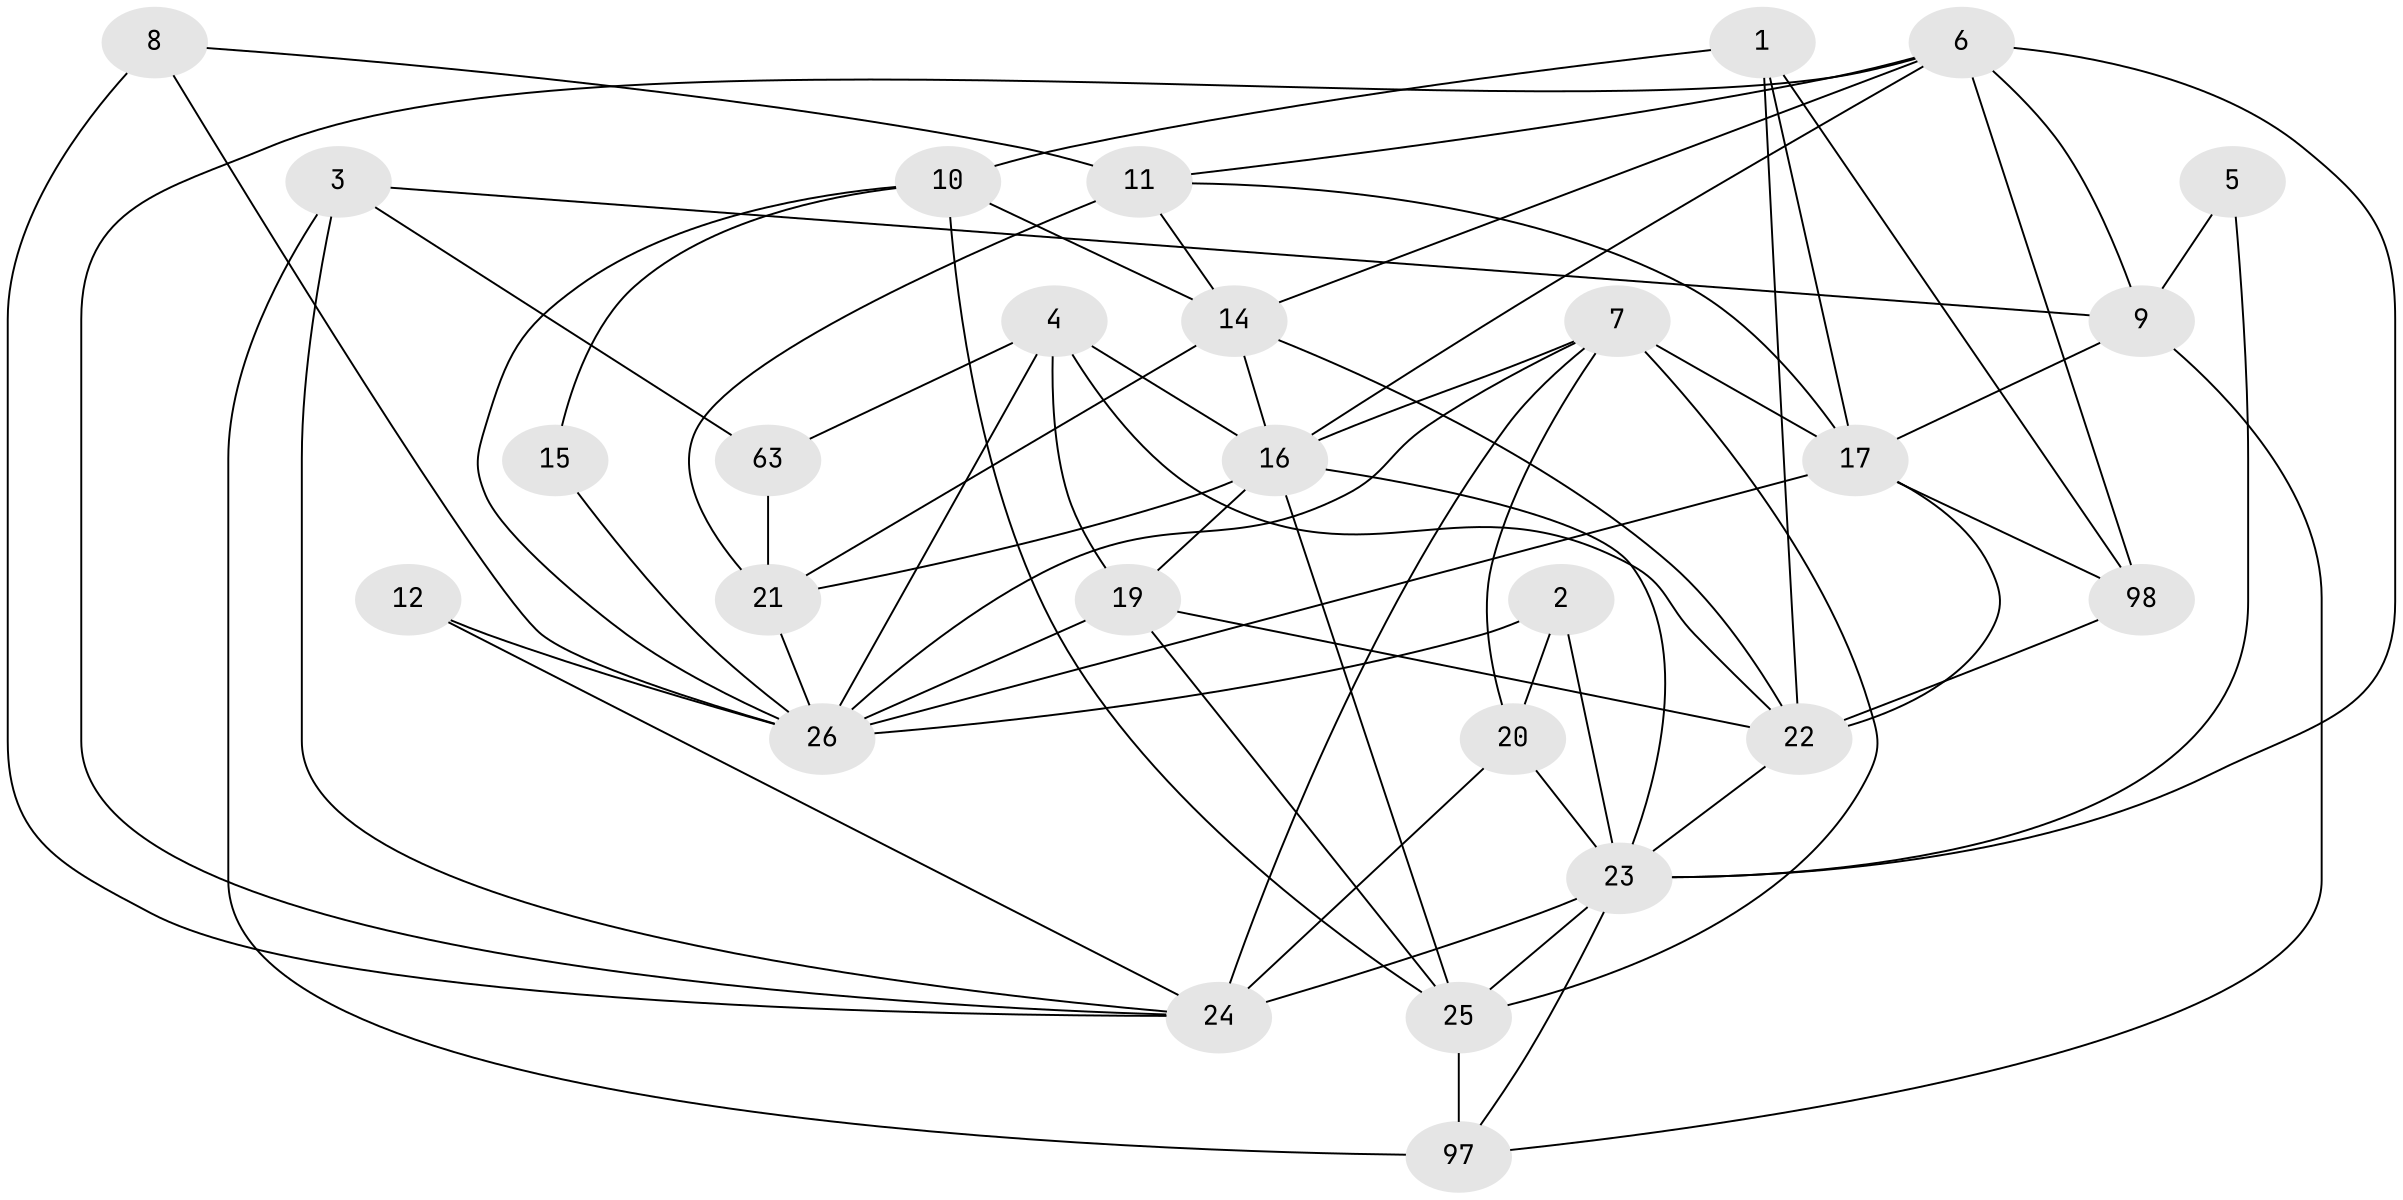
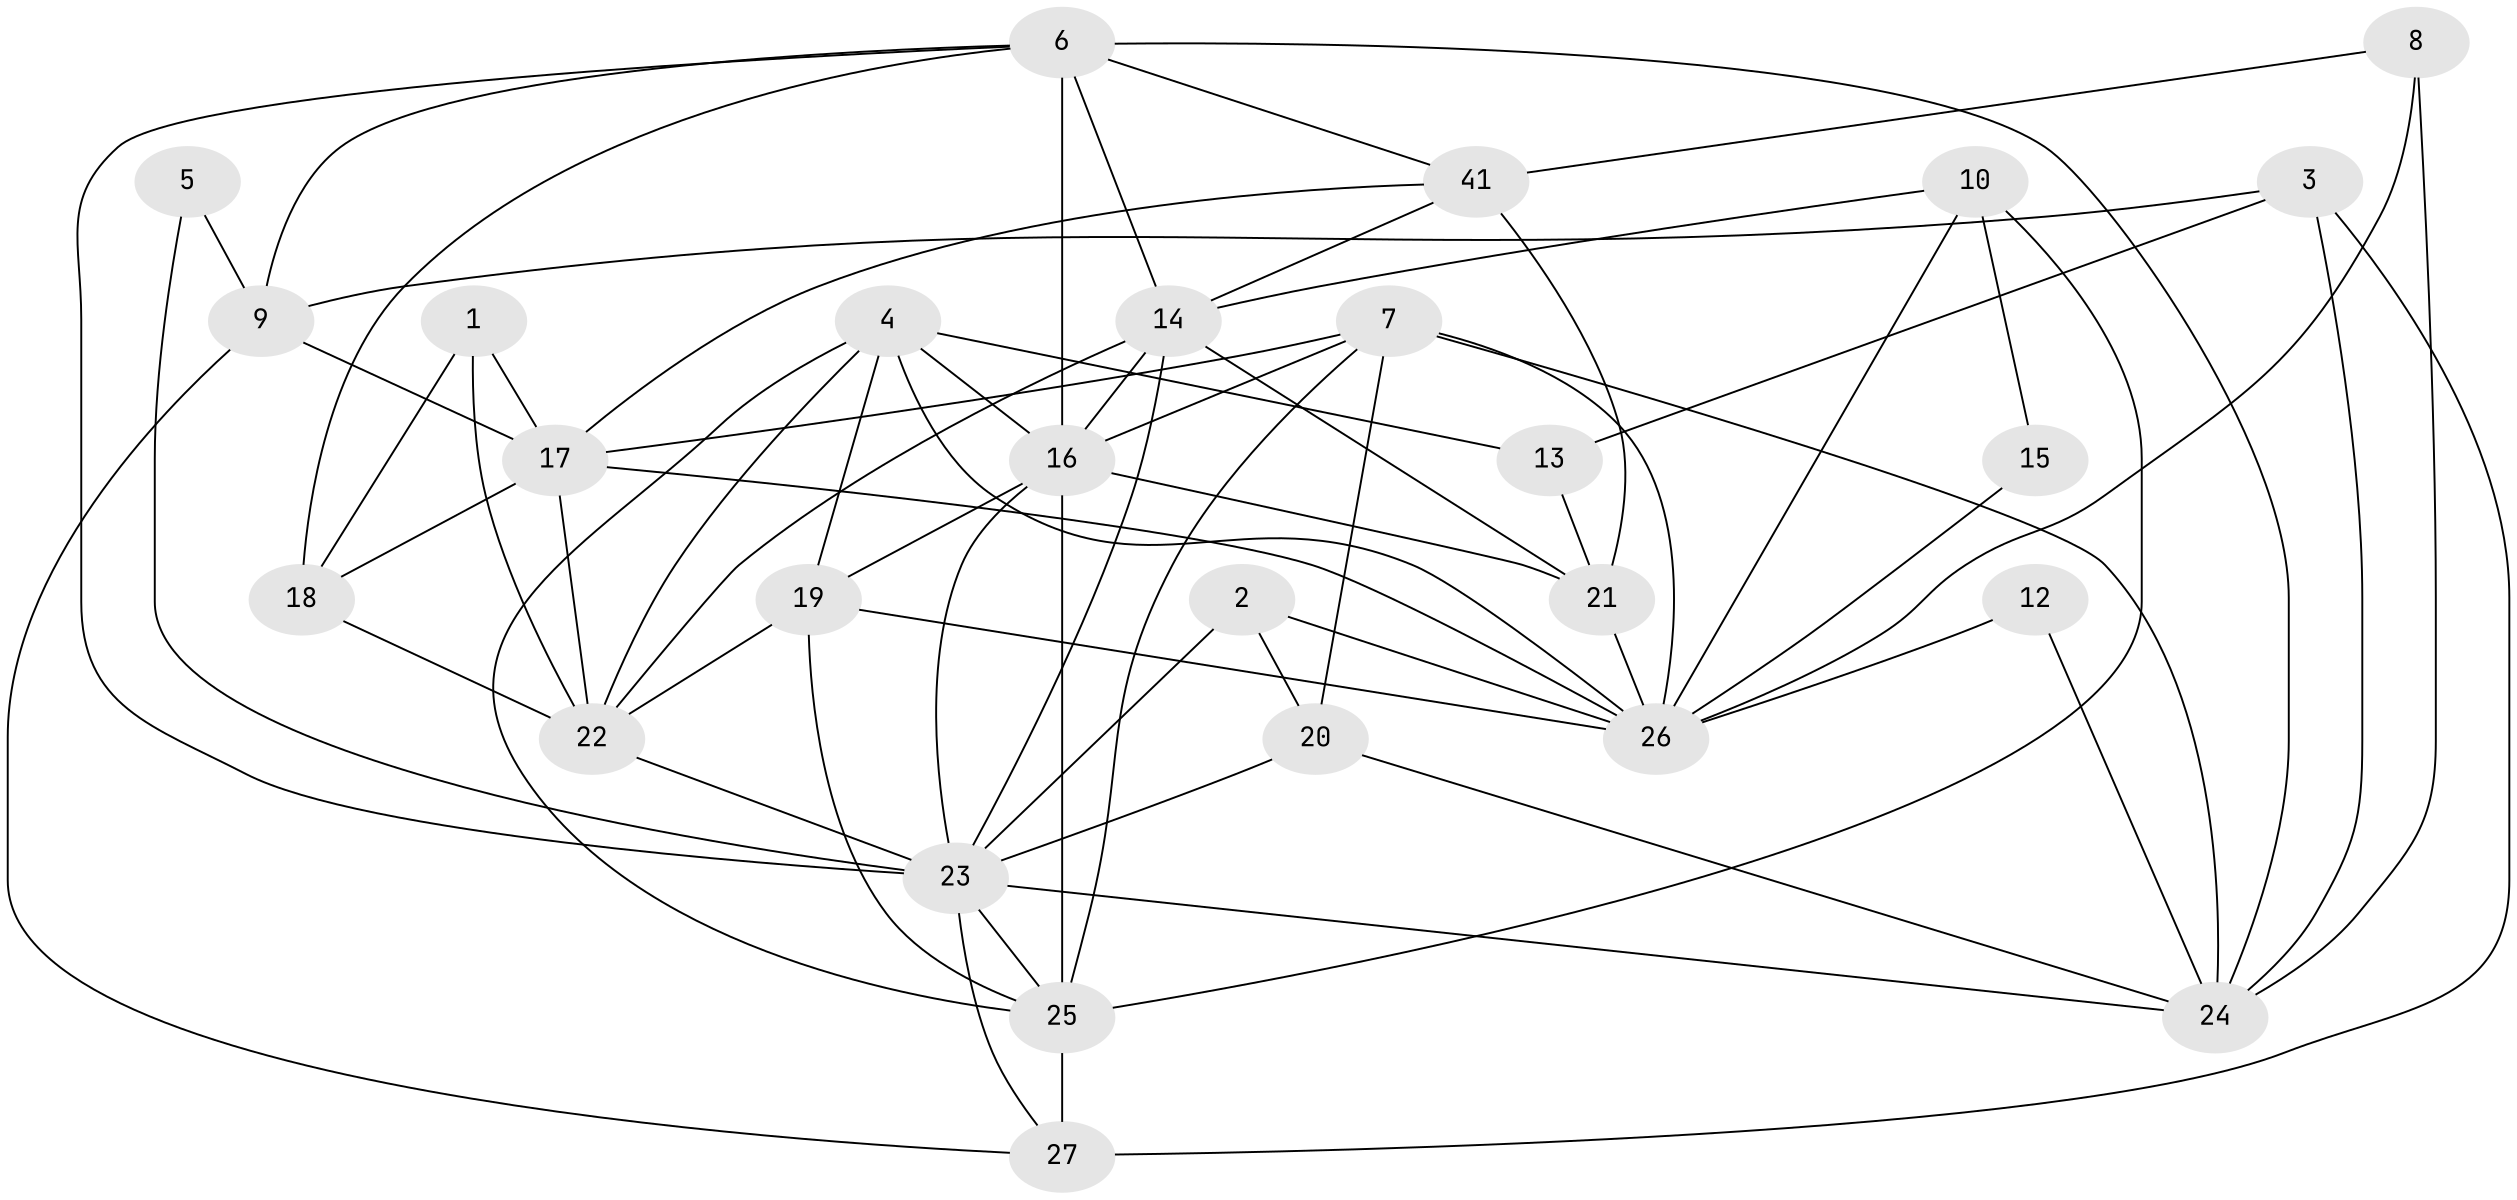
edge "1" -- "10": removed
node "11": label "11" -> "41"
node "63": label "63" -> "13"
node "98": label "98" -> "18"
edge "14" -- "23": added
edge "4" -- "25": added
node "97": label "97" -> "27"
